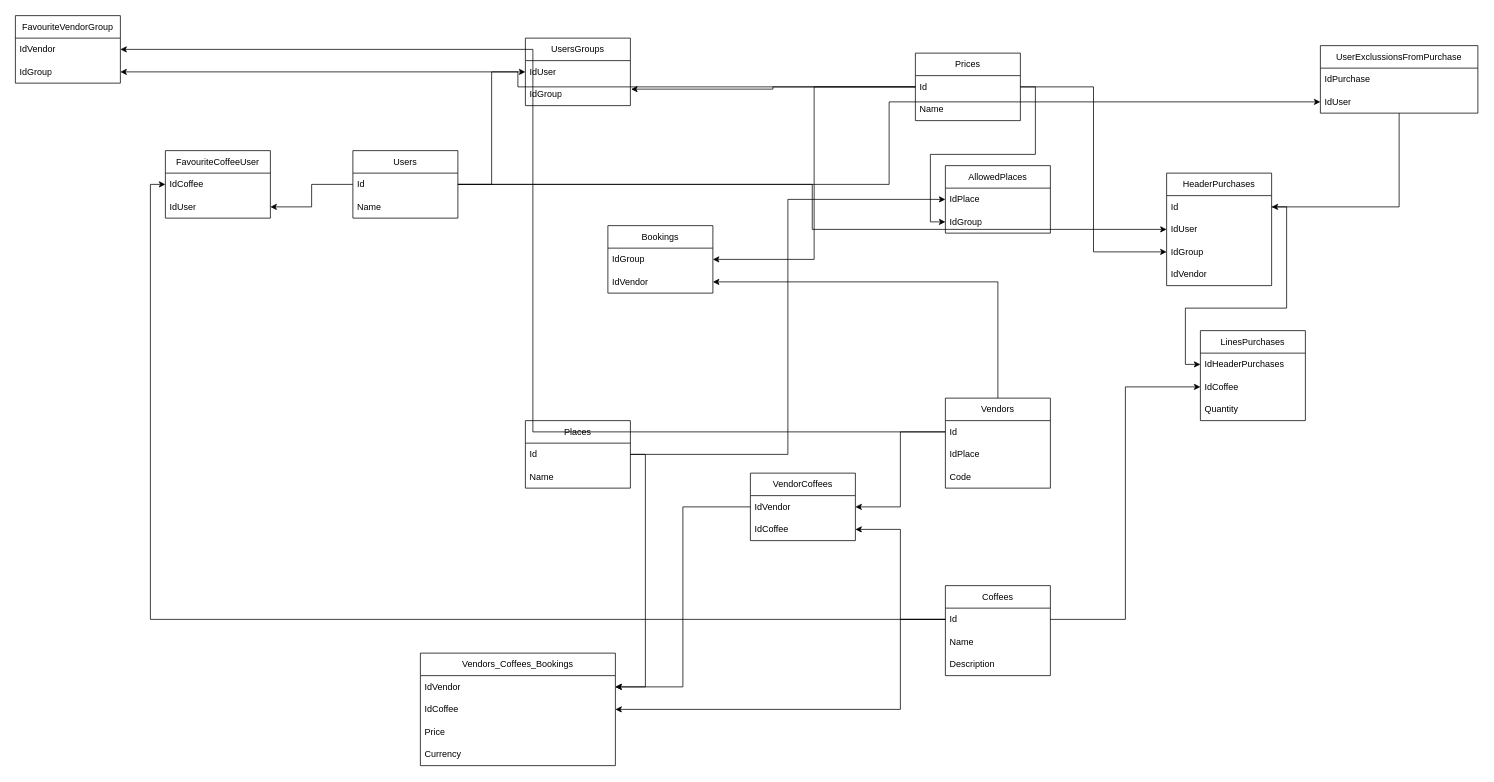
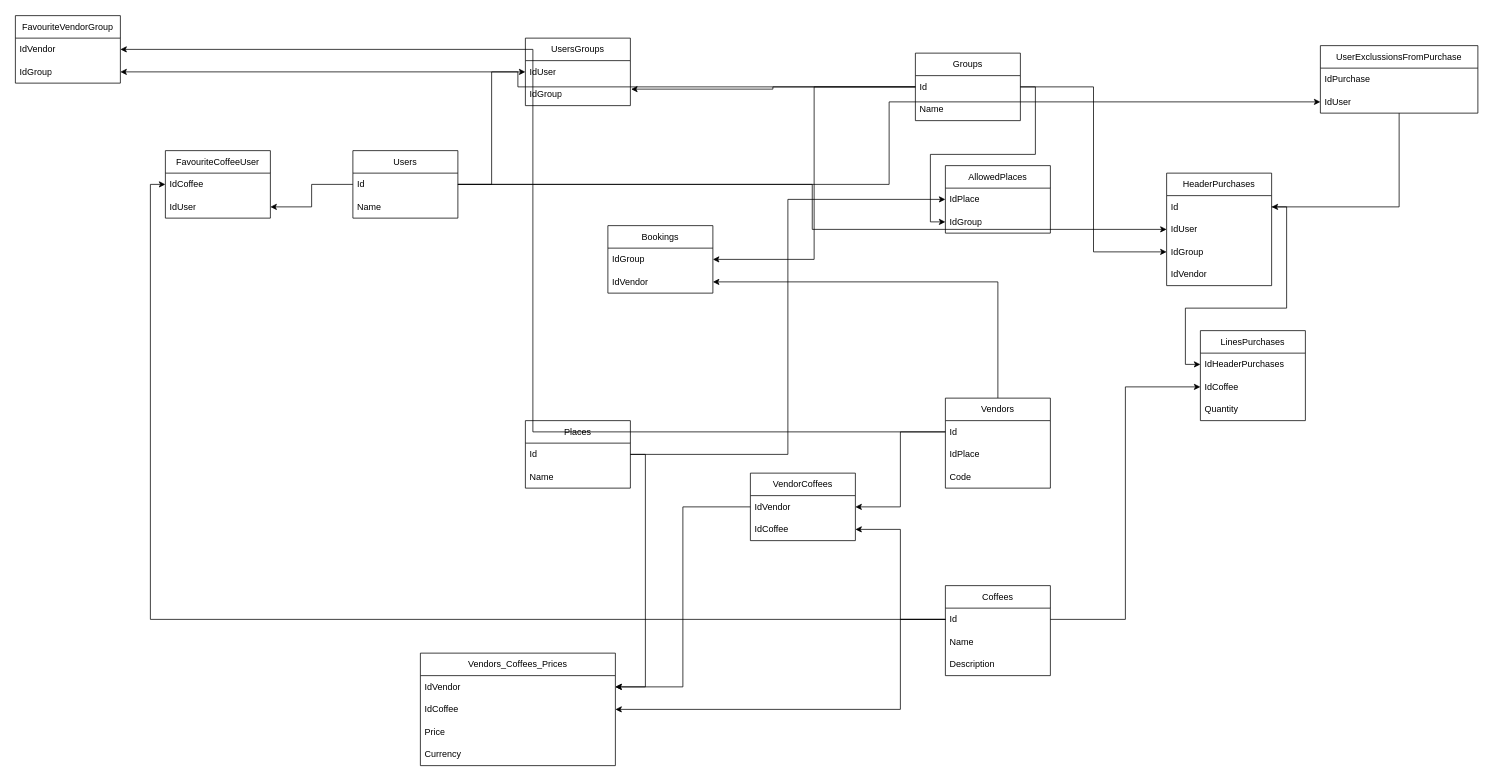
node "Prices": label "Prices" -> "Groups"
node "Vendors_Coffees_Bookings": label "Vendors_Coffees_Bookings" -> "Vendors_Coffees_Prices"
